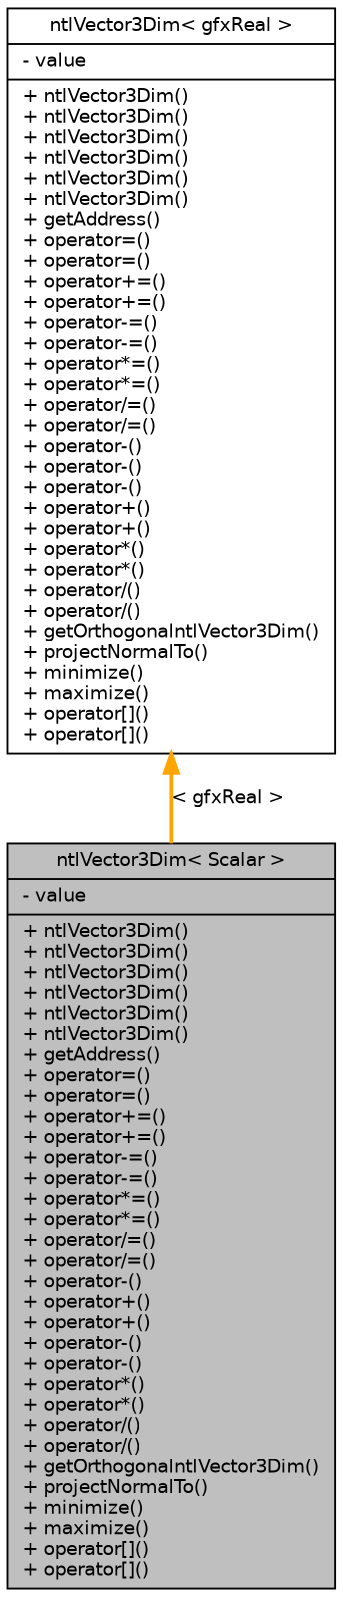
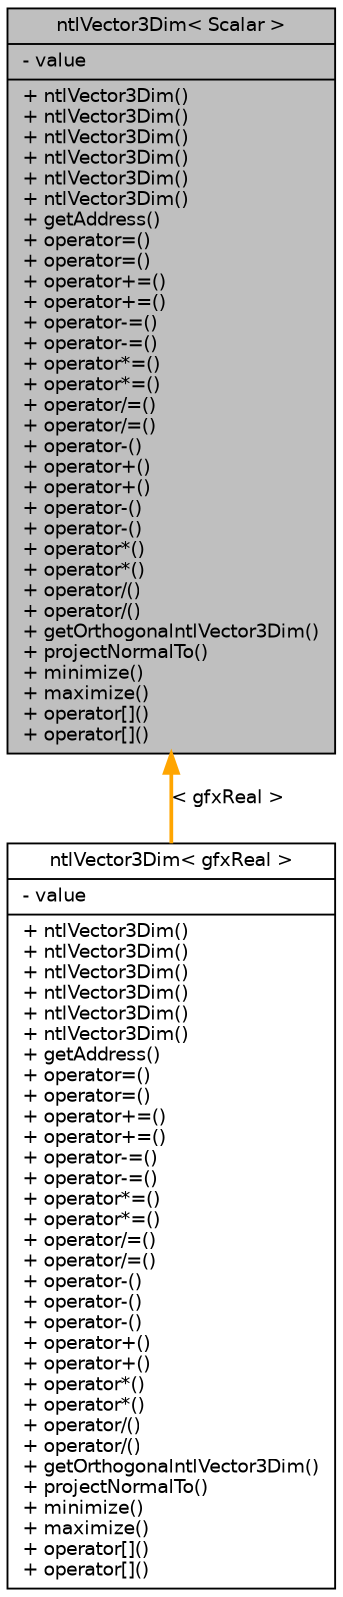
edge "ntlVector3Dim< Scalar >" -> "ntlVector3Dim< gfxReal >": reversed
